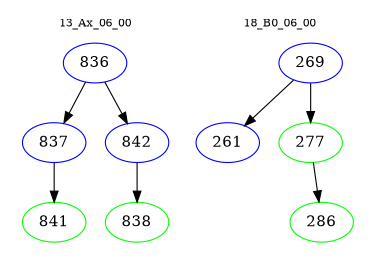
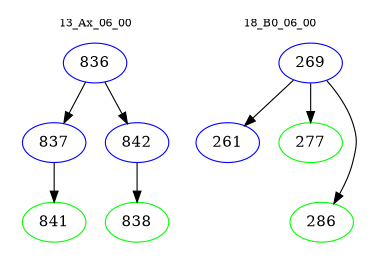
edge "277" -> "286": now "269" -> "286"
